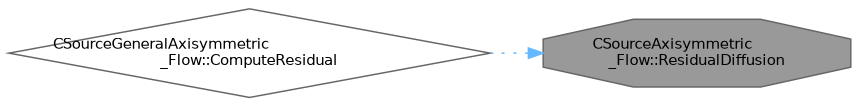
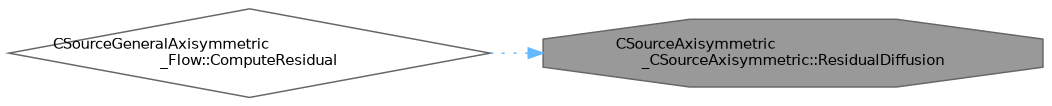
node "CSourceAxisymmetric _Flow::ResidualDiffusion": label "CSourceAxisymmetric _Flow::ResidualDiffusion" -> "CSourceAxisymmetric _CSourceAxisymmetric::ResidualDiffusion"
